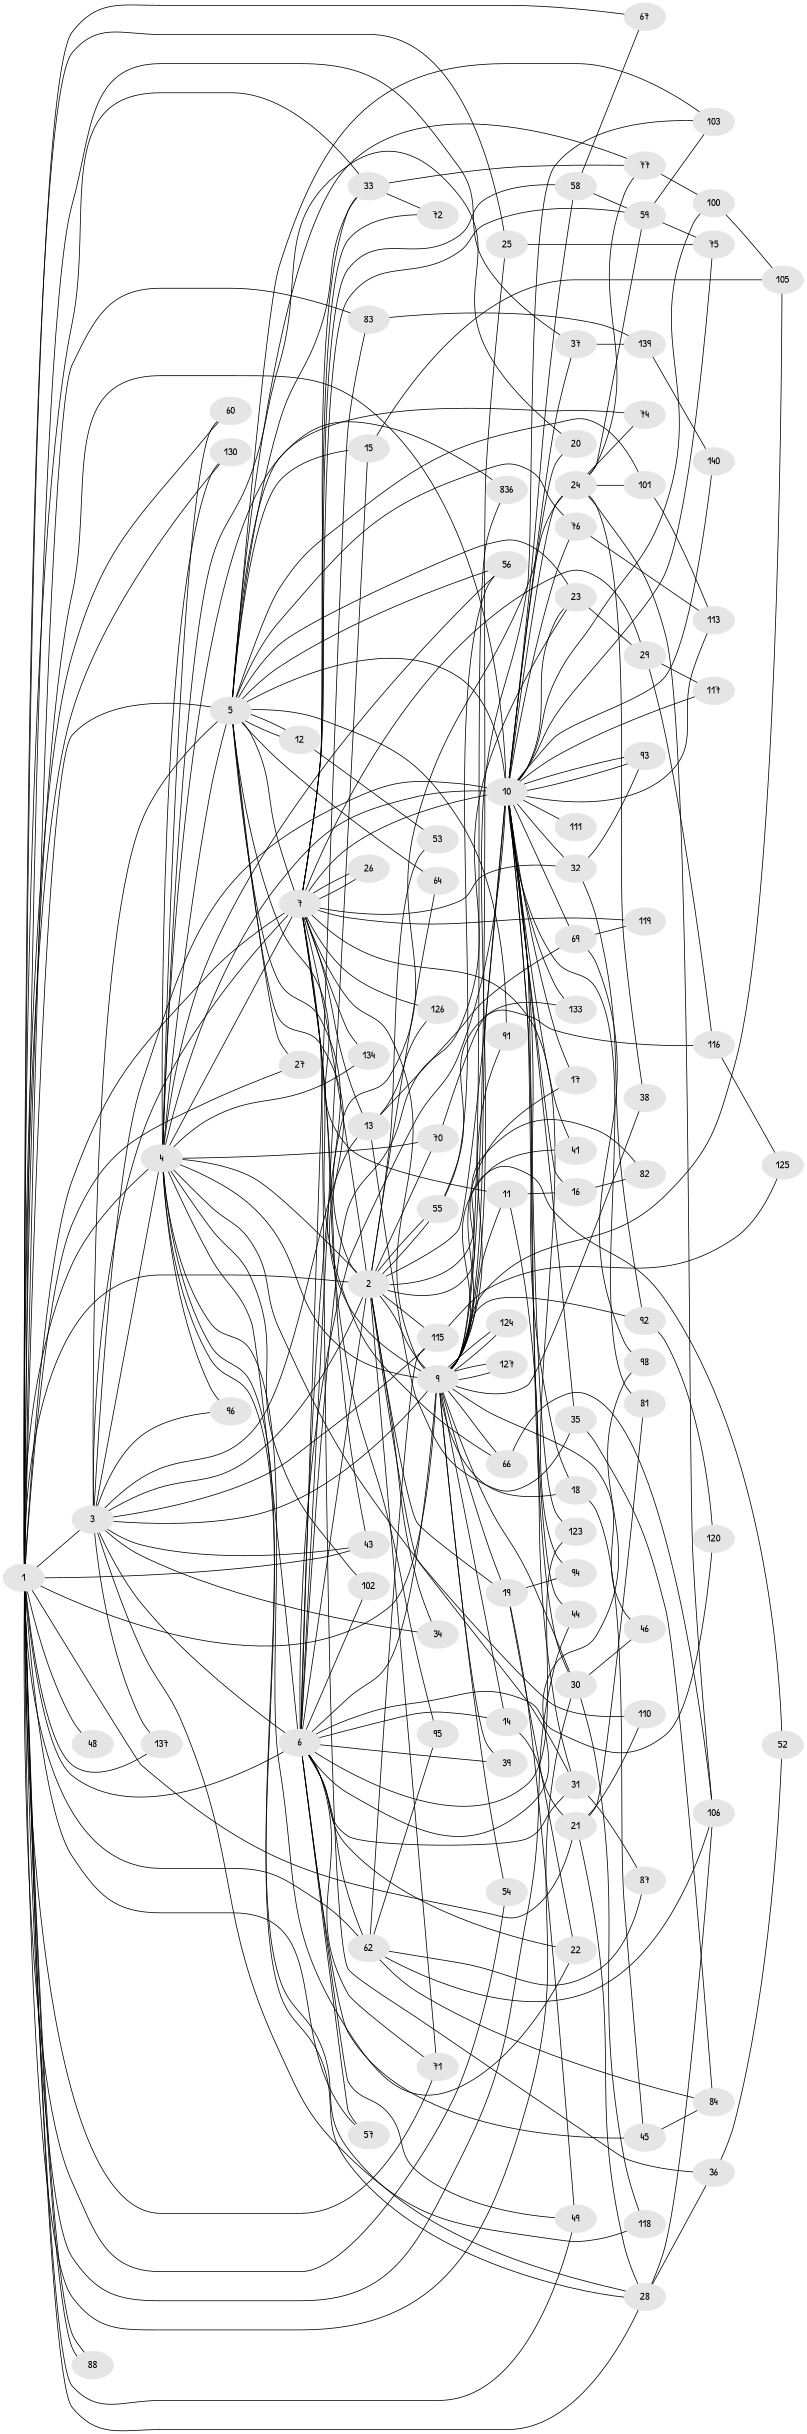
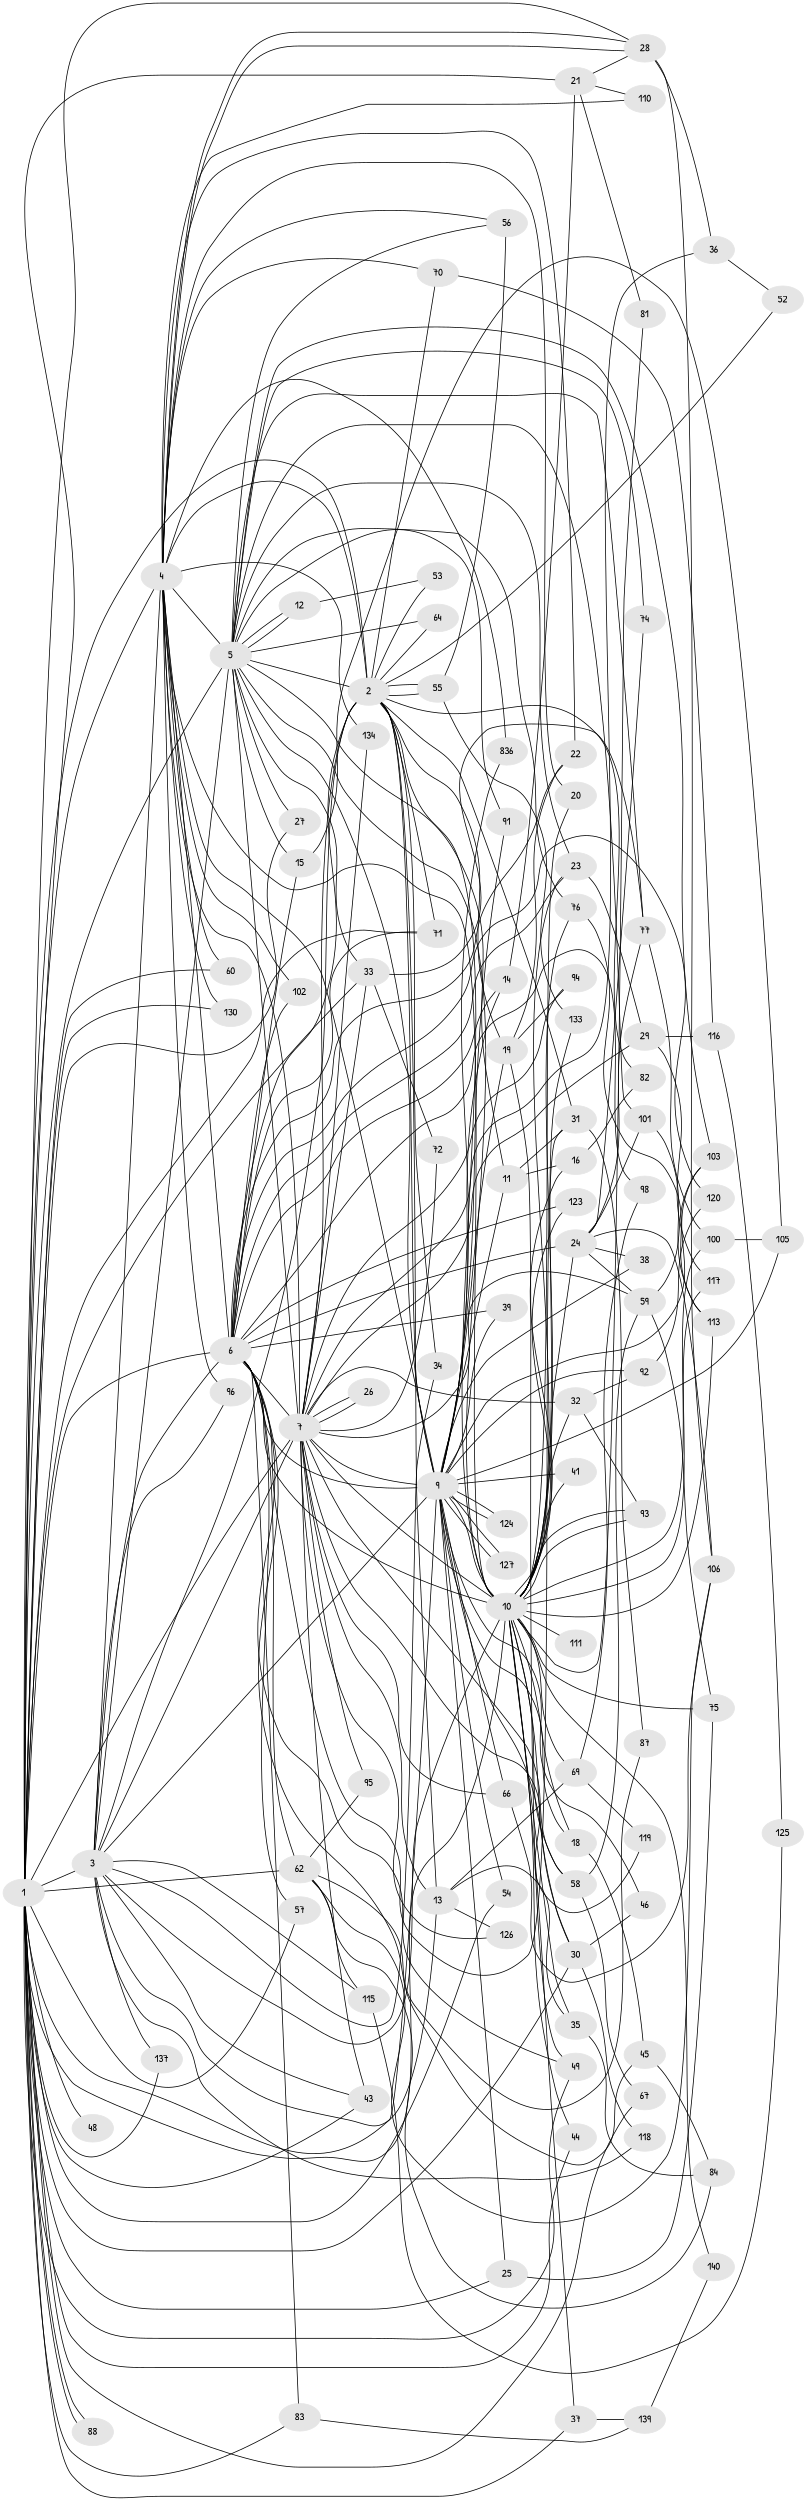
node "17": removed
edge "2" -- "115": now "2" -- "13"
edge "6" -- "7": added
